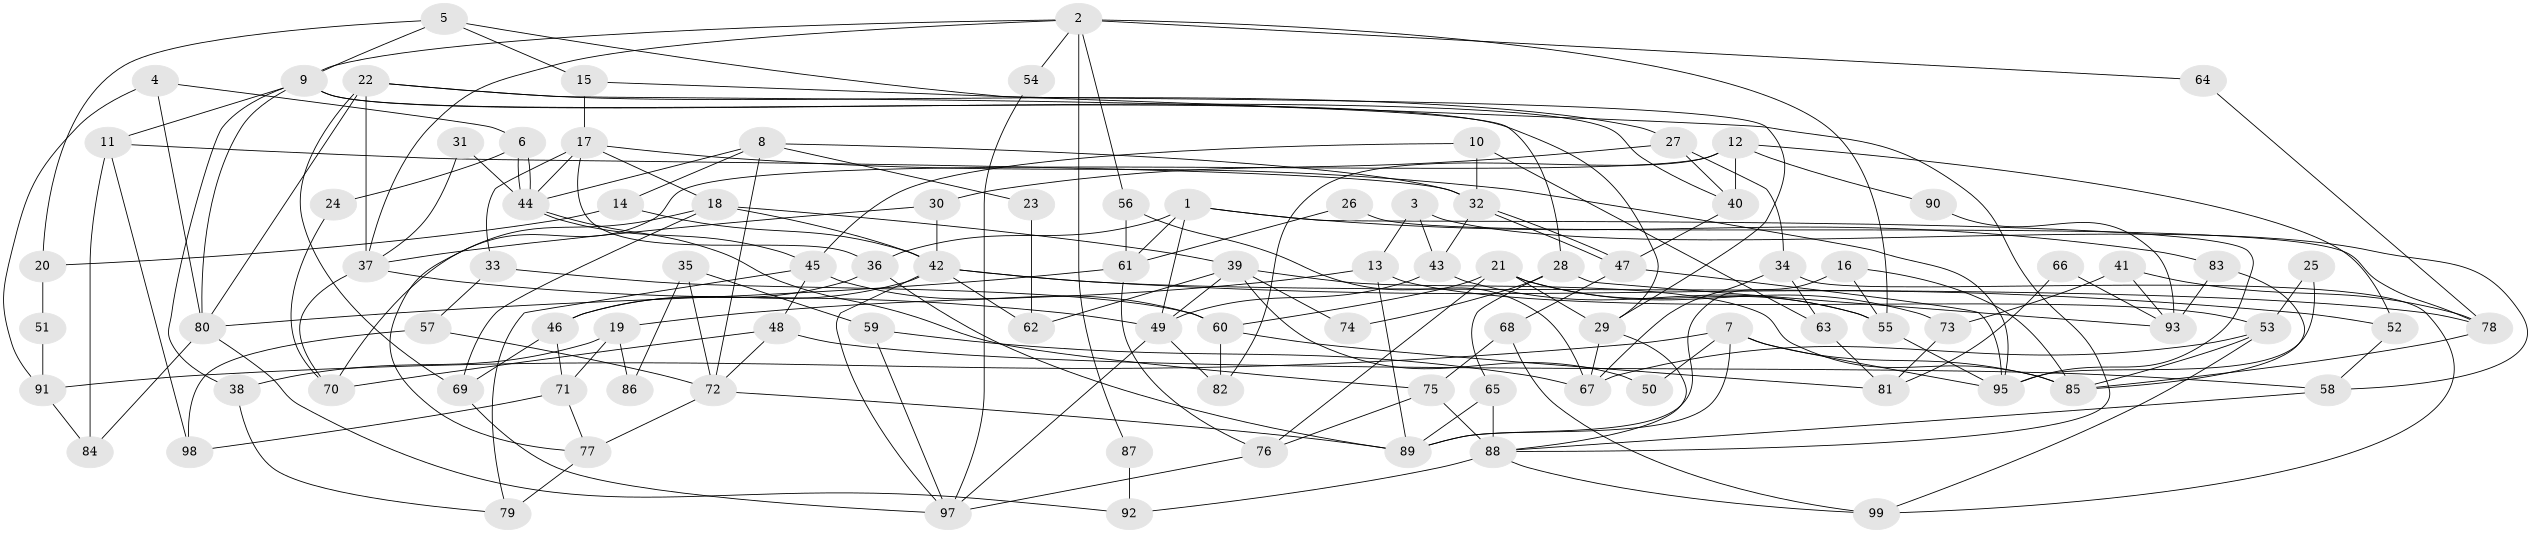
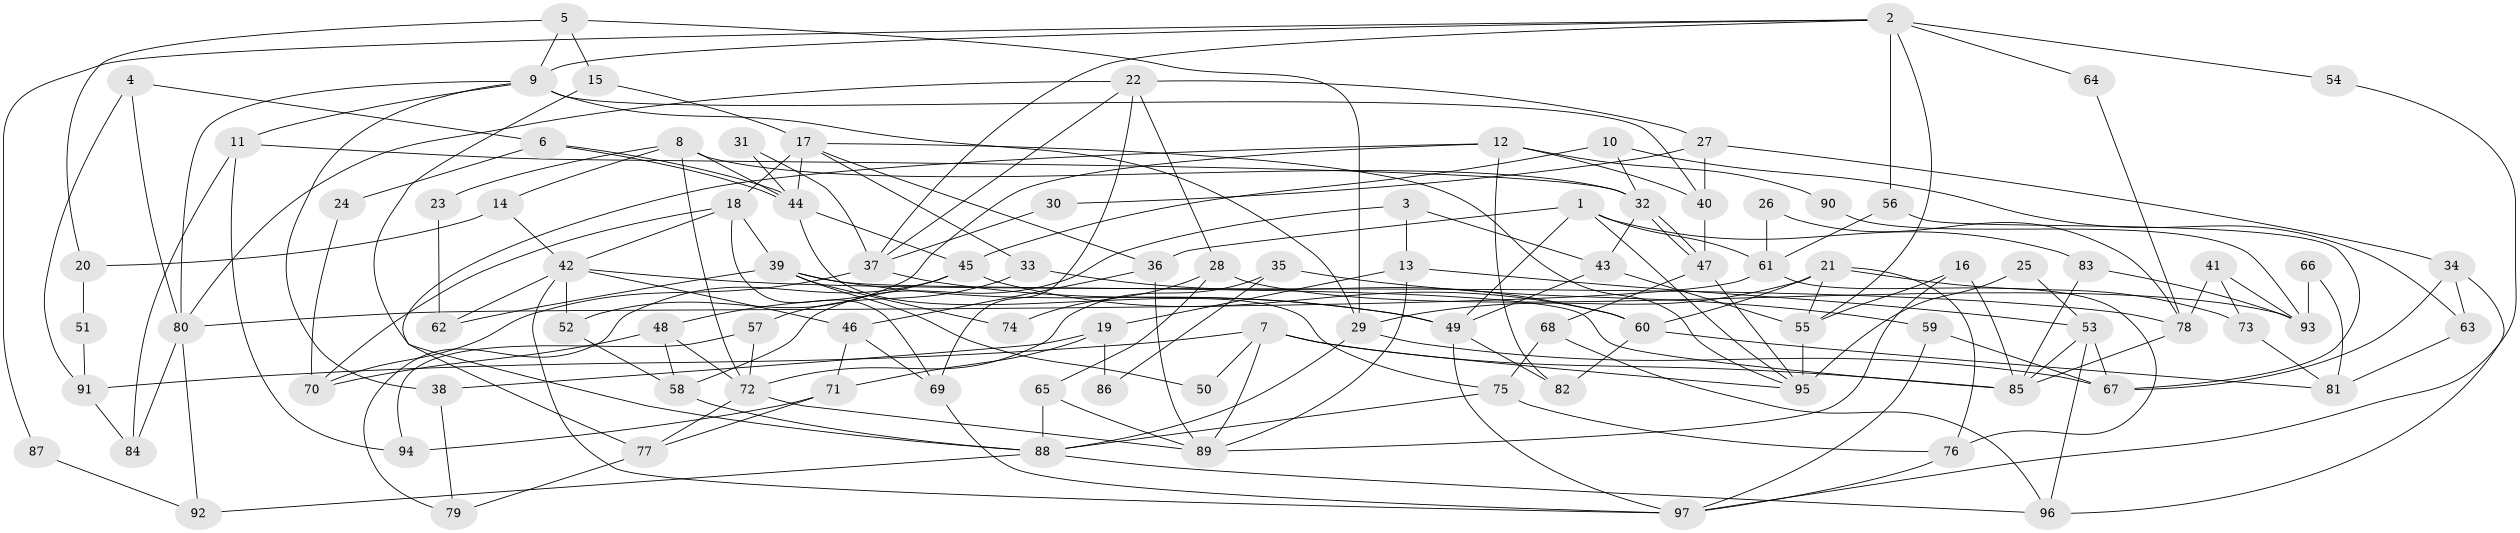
edge "30" -- "42": removed
node "98": label "98" -> "94"
node "99": label "99" -> "96"
